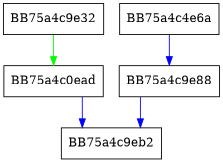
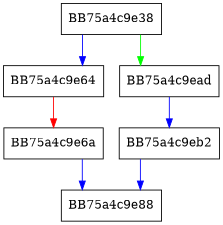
node "BB75a4c9e32": label "BB75a4c9e32" -> "BB75a4c9e38"
node "BB75a4c4e6a": label "BB75a4c4e6a" -> "BB75a4c9e6a"
node "BB75a4c9e64": added
node "BB75a4c0ead": label "BB75a4c0ead" -> "BB75a4c9ead"
edge "BB75a4c9e88" -> "BB75a4c9eb2": reversed
